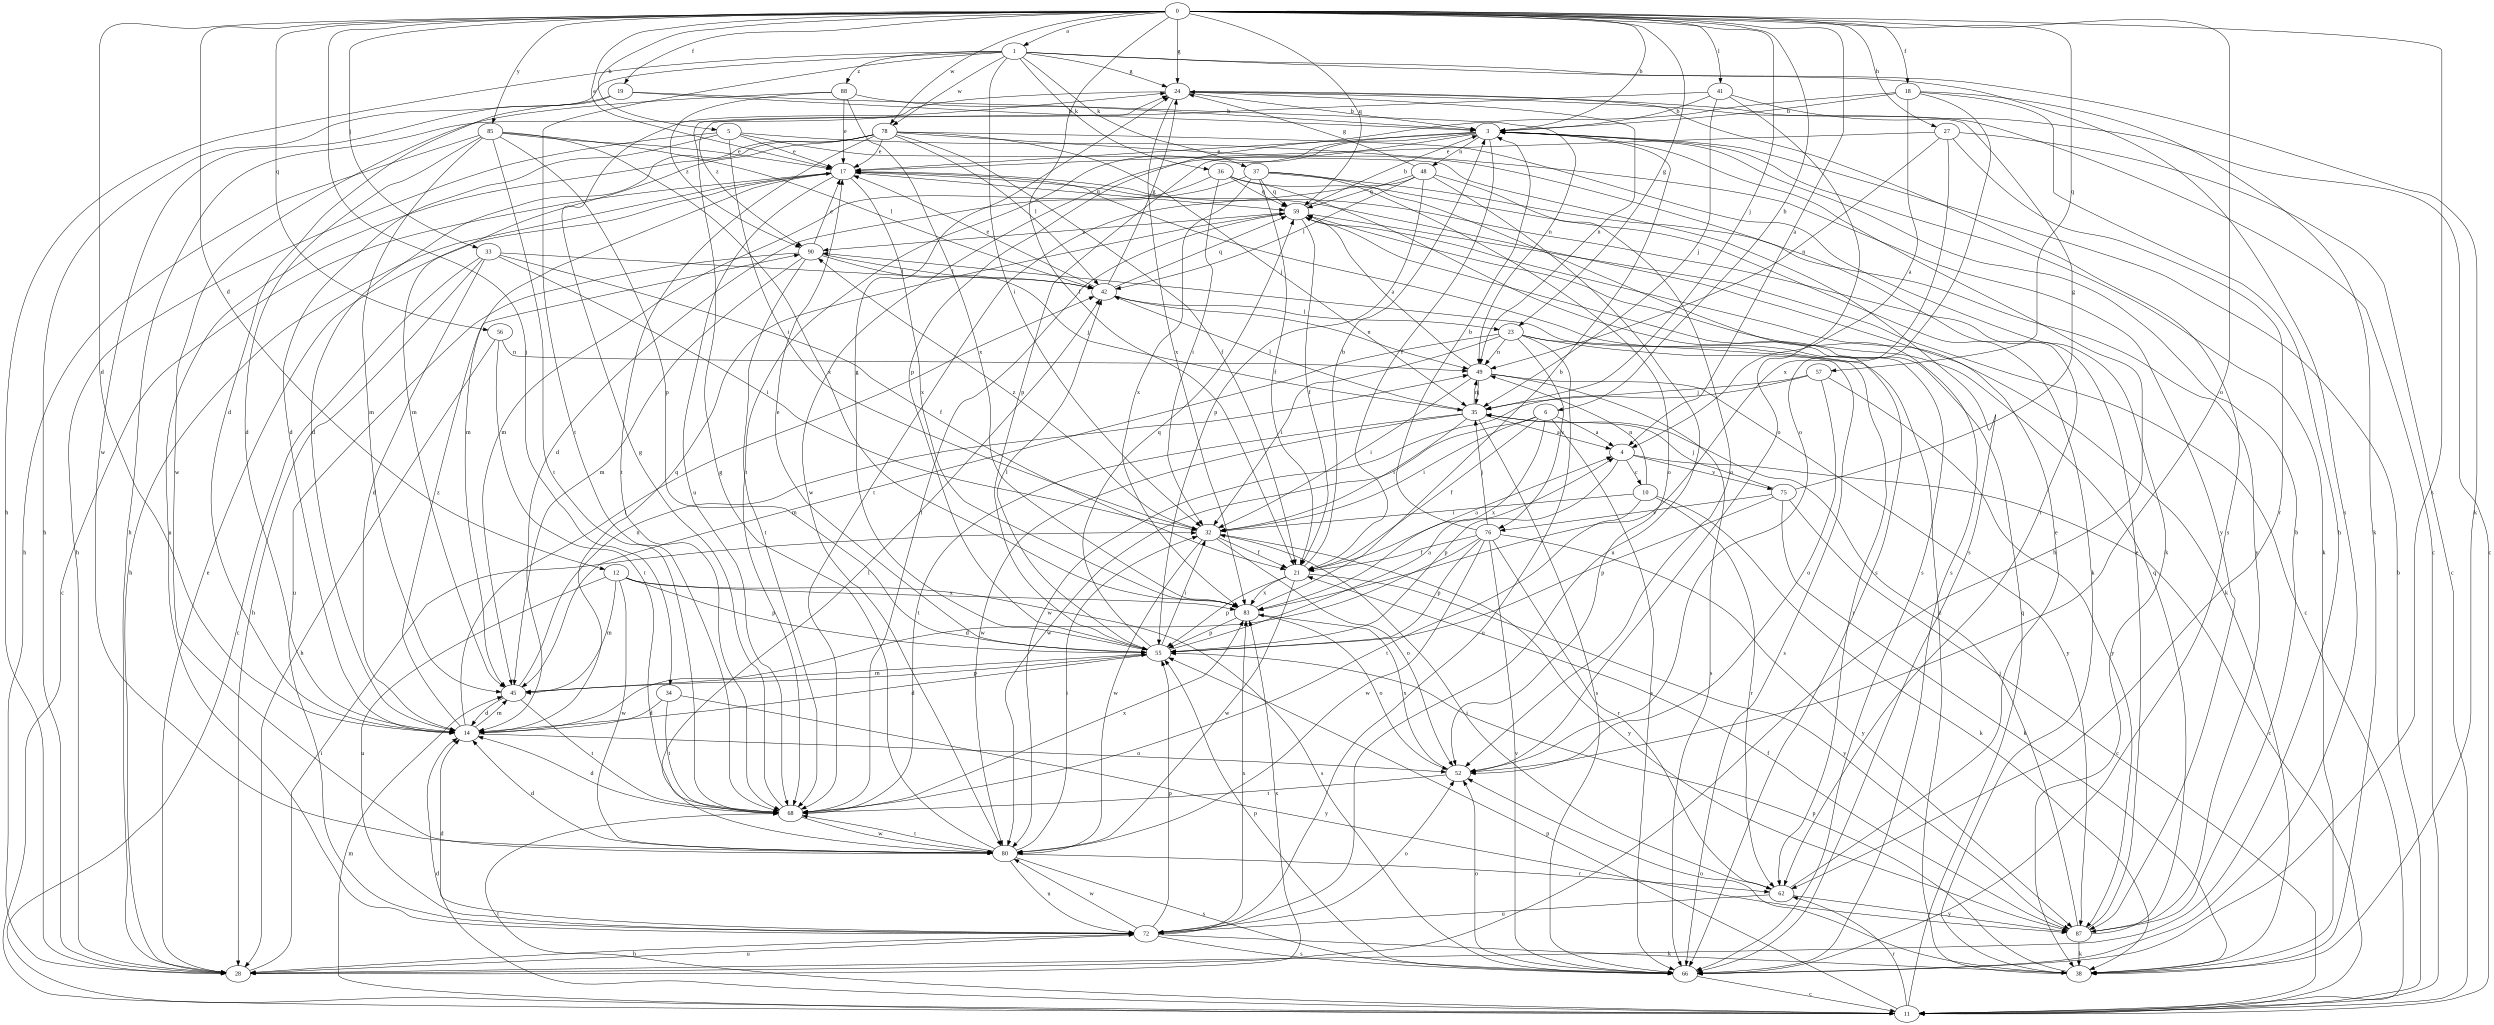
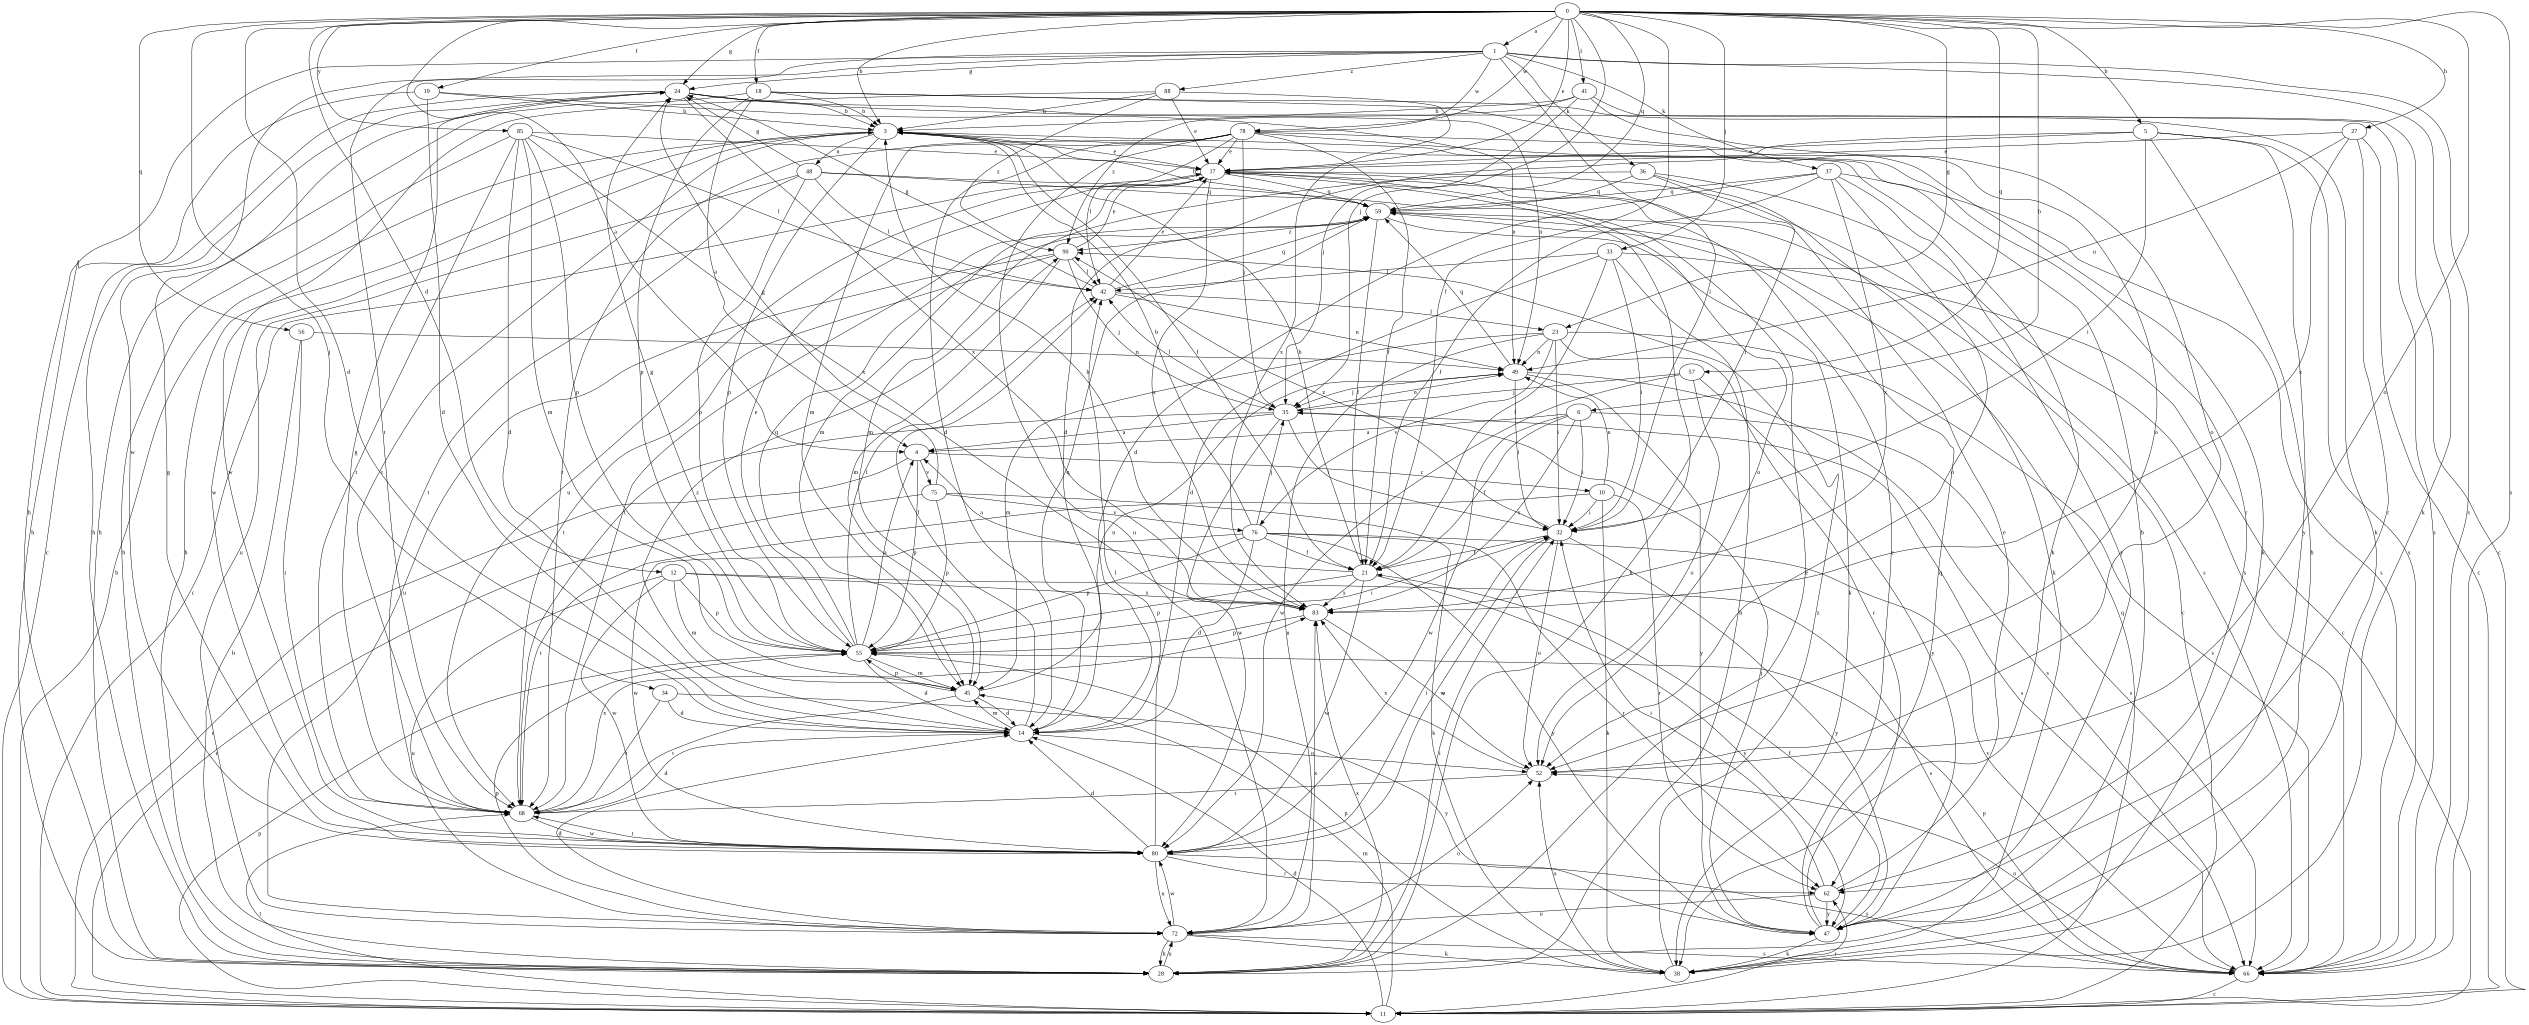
edge "49" -> "59": label "a" -> "q"
edge "75" -> "35": removed, label "j"
node "87": label "87" -> "47"
